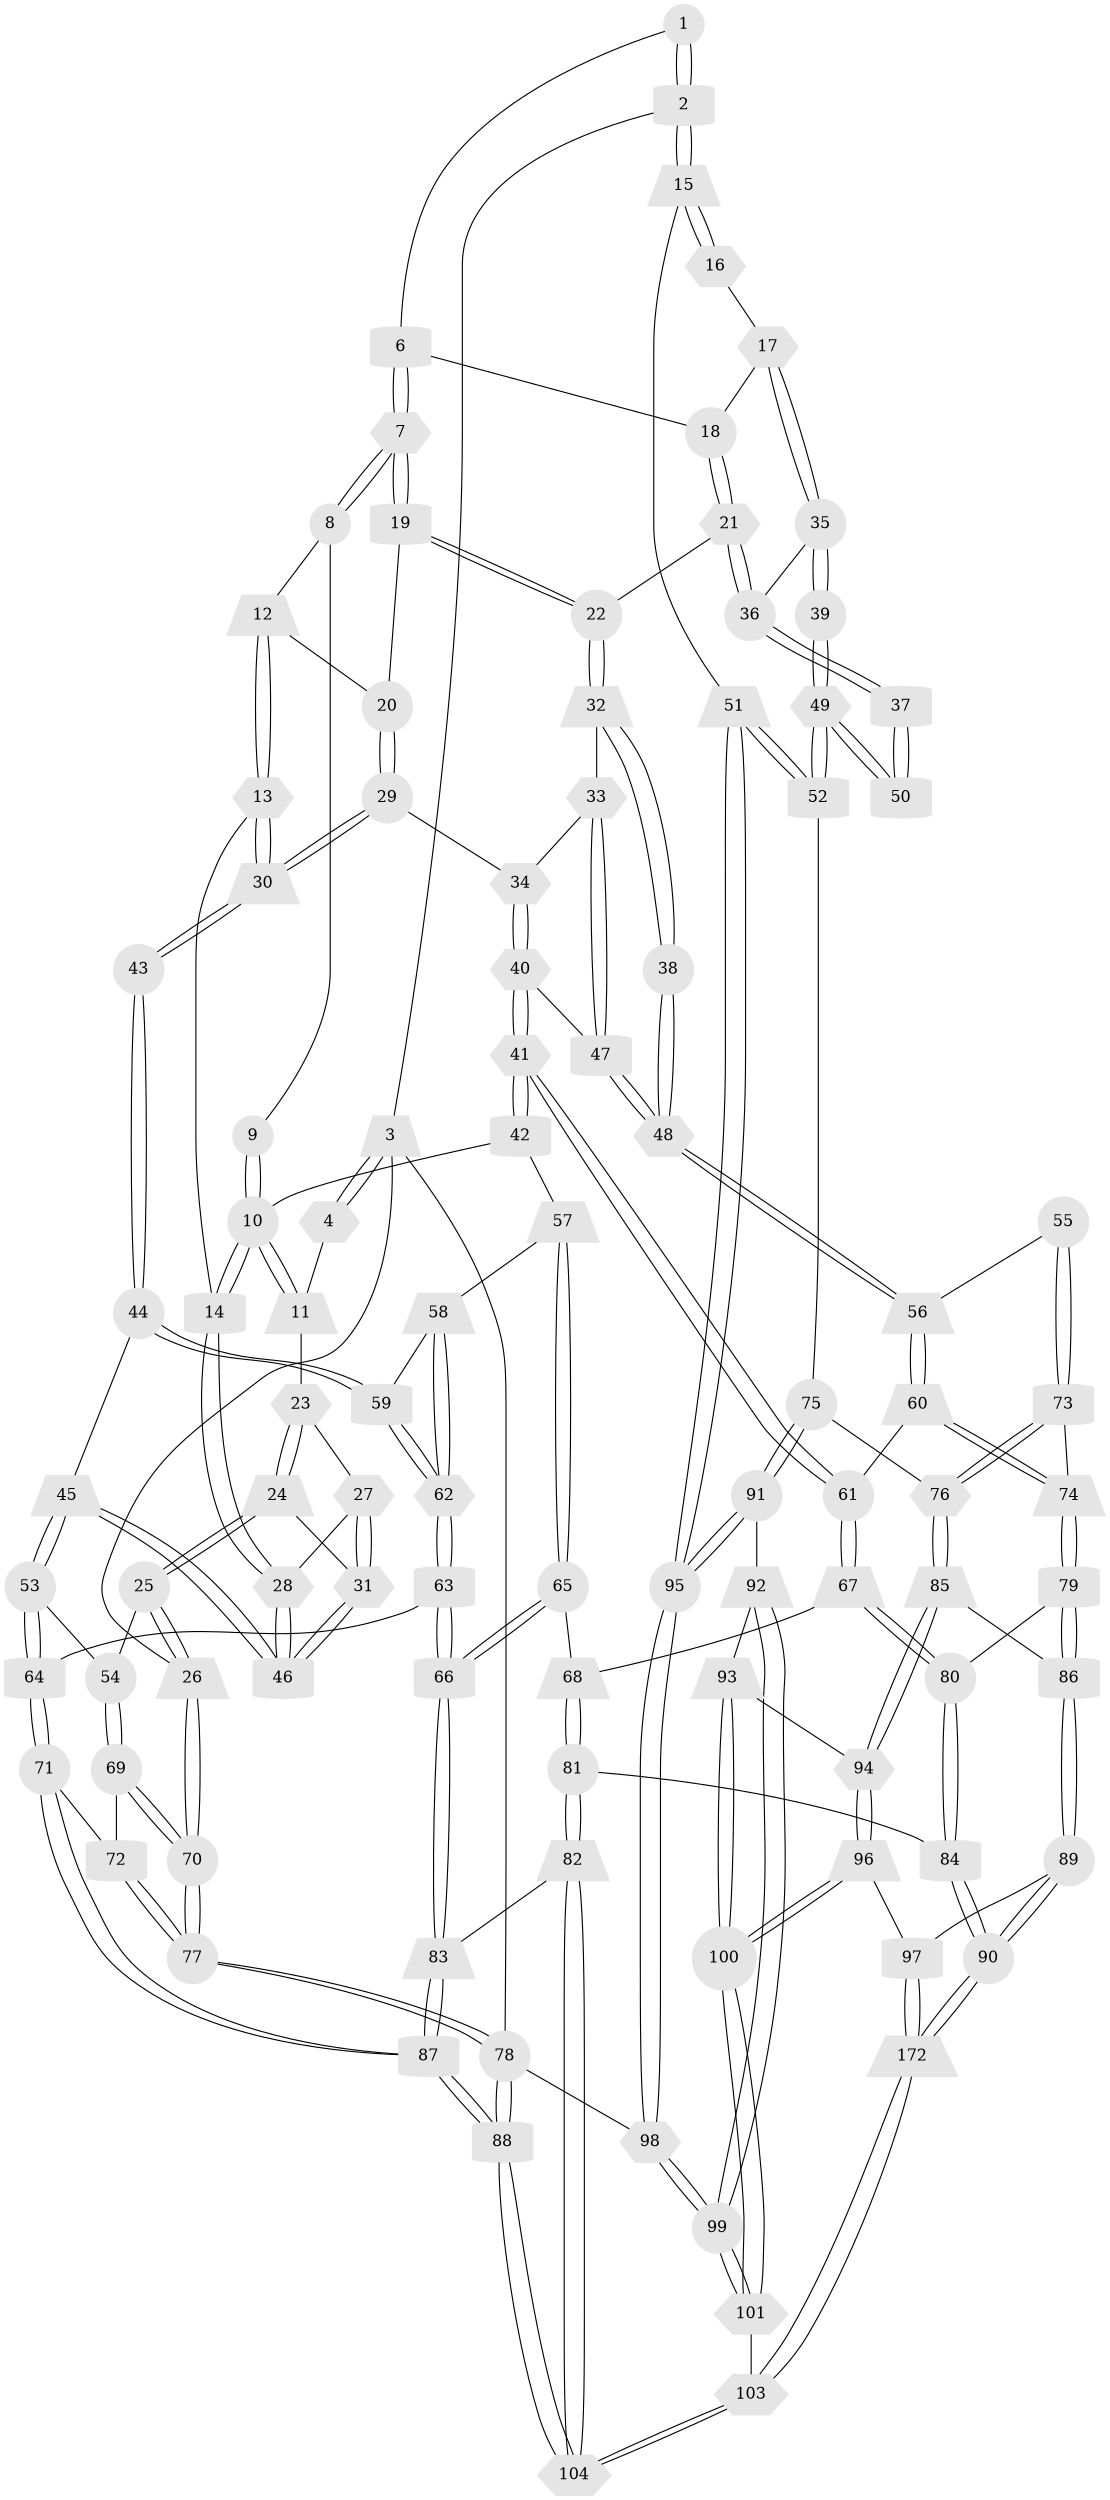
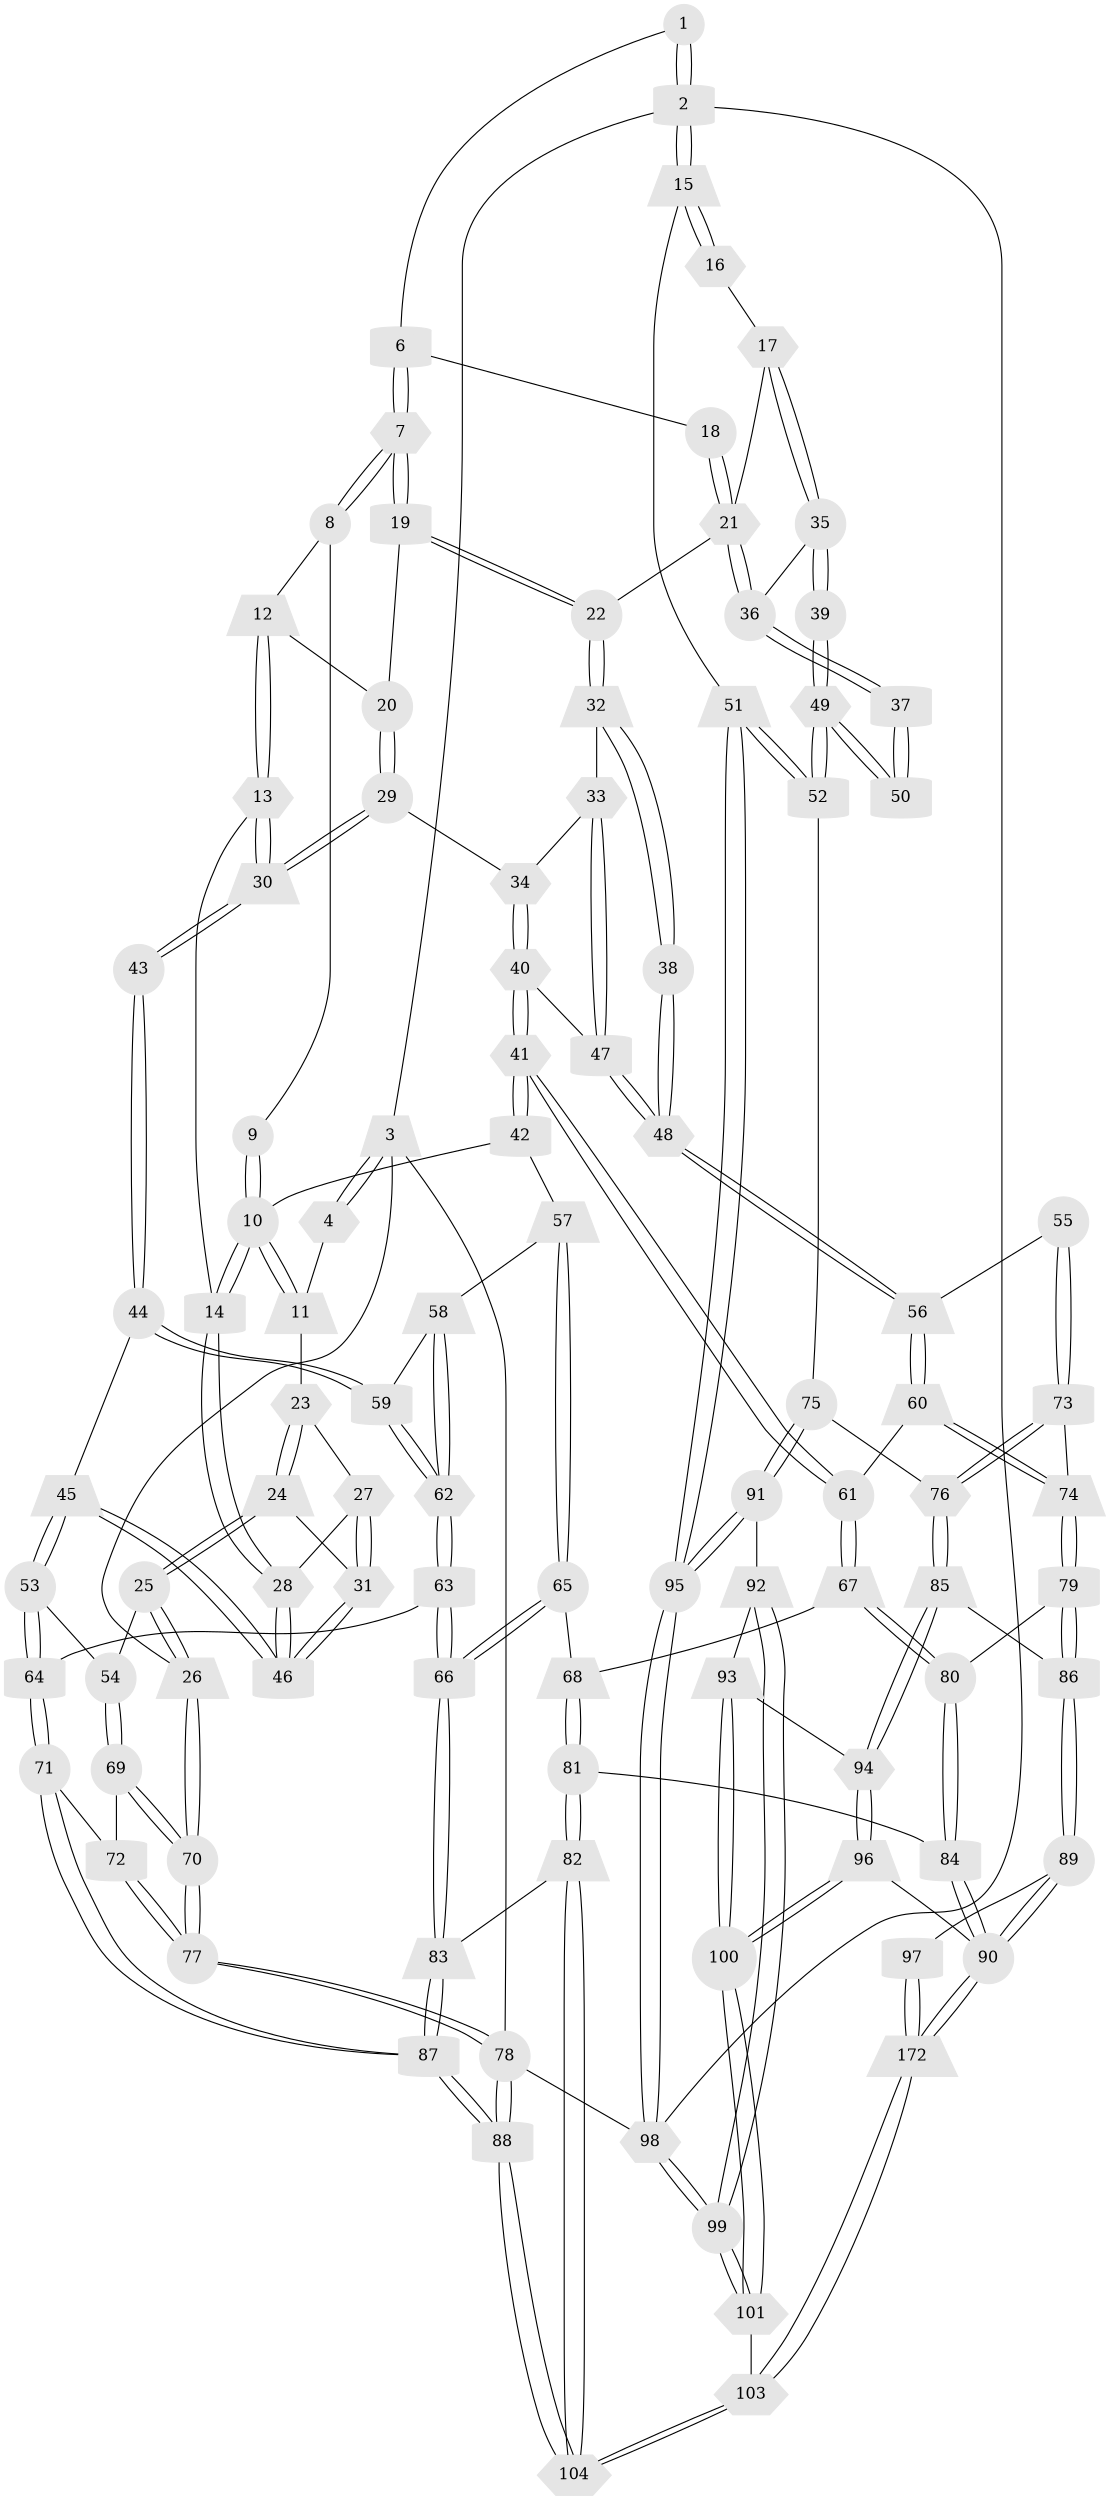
edge "17" -- "18": now "17" -- "21"
edge "2" -- "98": added
edge "96" -- "97": now "96" -- "90"
